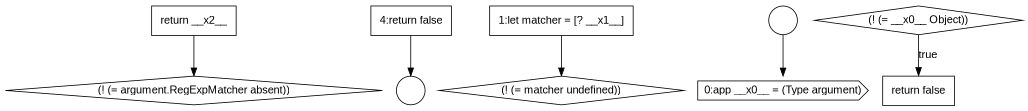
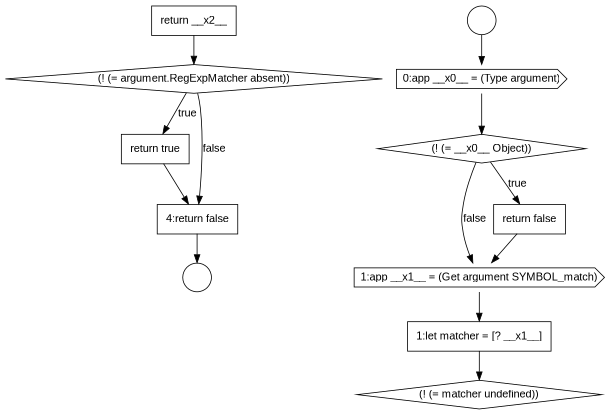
edge "0:app __x0__ = (Type argument)" -> "(! (= __x0__ Object))": added
edge "(! (= argument.RegExpMatcher absent))" -> "4:return false": added, label "false"
node "return true": added
node "1:app __x1__ = (Get argument SYMBOL_match)": added
